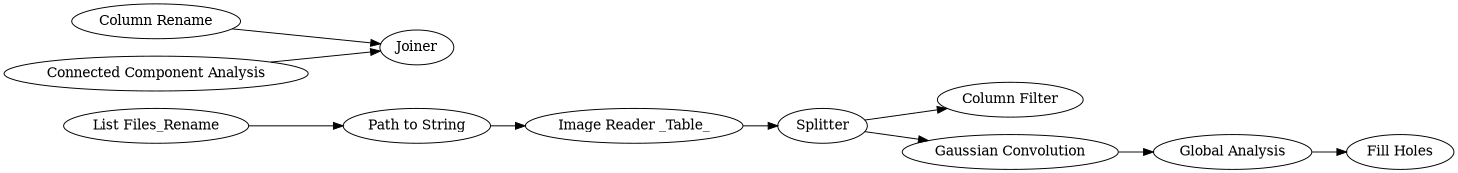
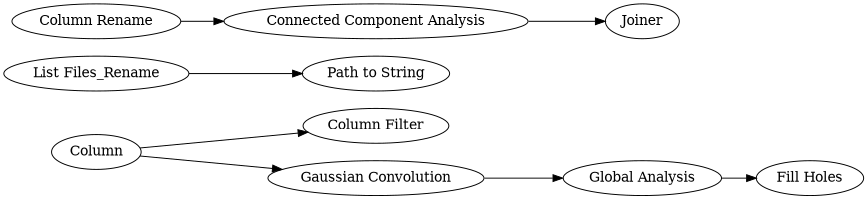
edge "Column Rename" -> "Joiner": now "Column Rename" -> "Connected Component Analysis"
node "Image Reader _Table_": removed
node "Splitter": label "Splitter" -> "Column"
